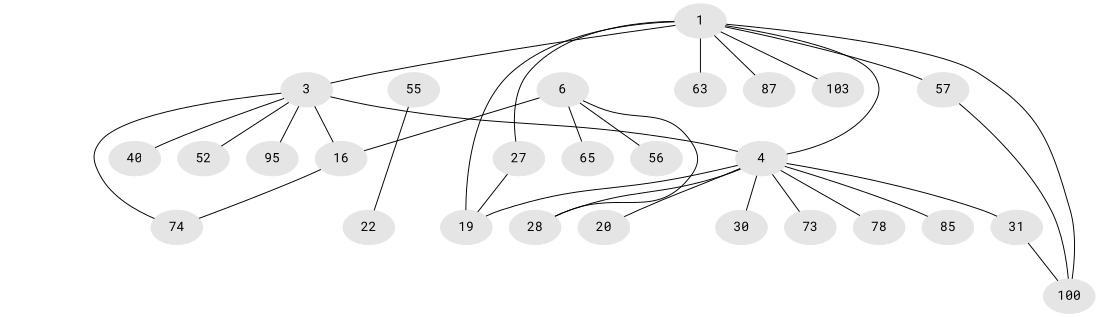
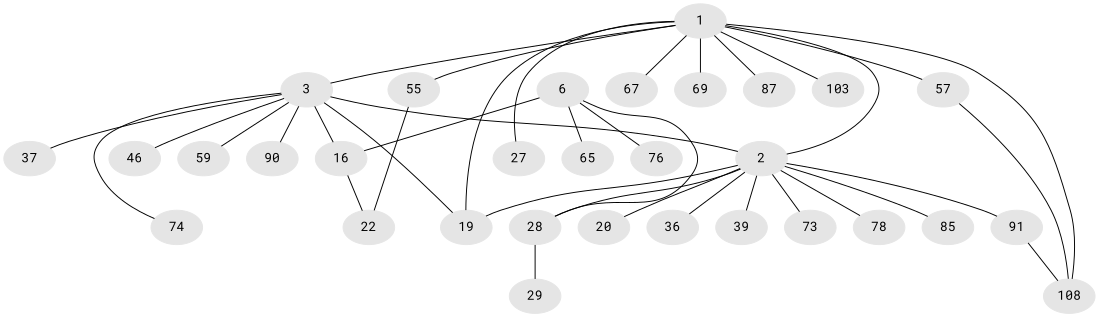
edge "1" -- "55": added
node "67": added
node "63": label "63" -> "69"
node "37": added
node "40": label "40" -> "46"
node "52": label "52" -> "59"
node "95": label "95" -> "90"
node "56": label "56" -> "76"
node "4": label "4" -> "2"
edge "27" -- "19": now "3" -- "19"
edge "16" -- "74": now "16" -- "22"
node "36": added
node "30": label "30" -> "39"
node "31": label "31" -> "91"
node "29": added
node "100": label "100" -> "108"
